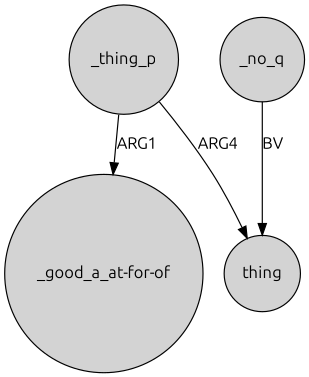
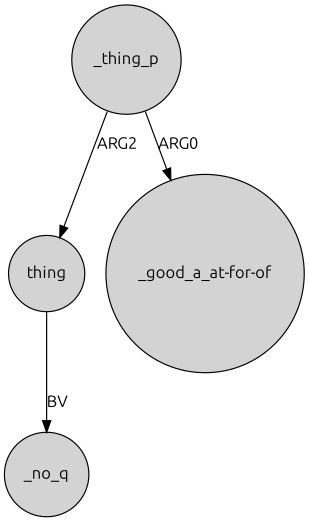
edge "_thing_p" -> "_good_a_at-for-of": label "ARG1" -> "ARG0"
edge "_thing_p" -> "thing": label "ARG4" -> "ARG2"
edge "_no_q" -> "thing": reversed
